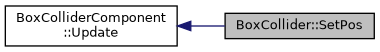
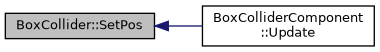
edge "BoxCollider::SetPos" -> "BoxColliderComponent ::Update": reversed
